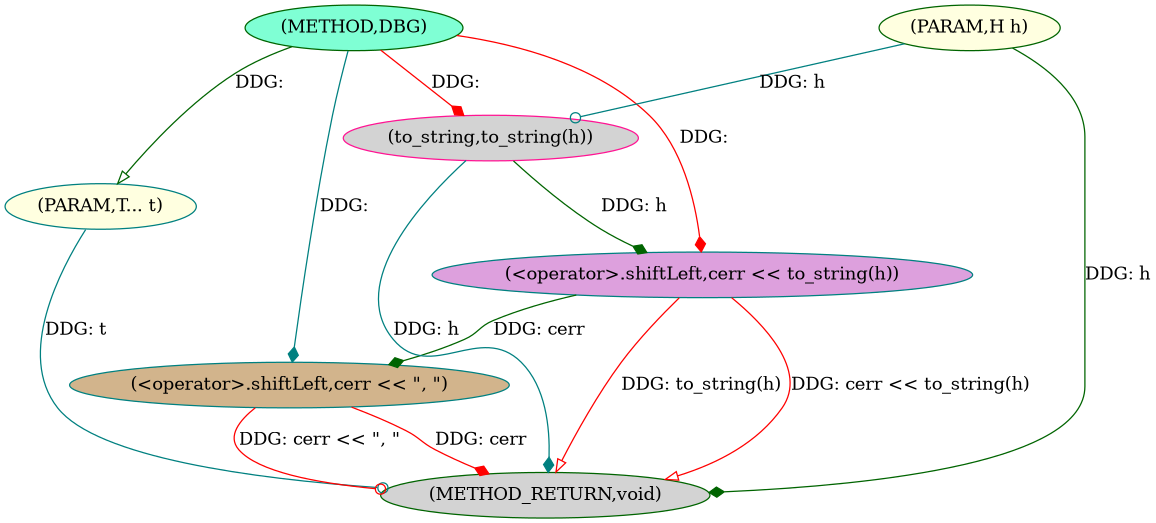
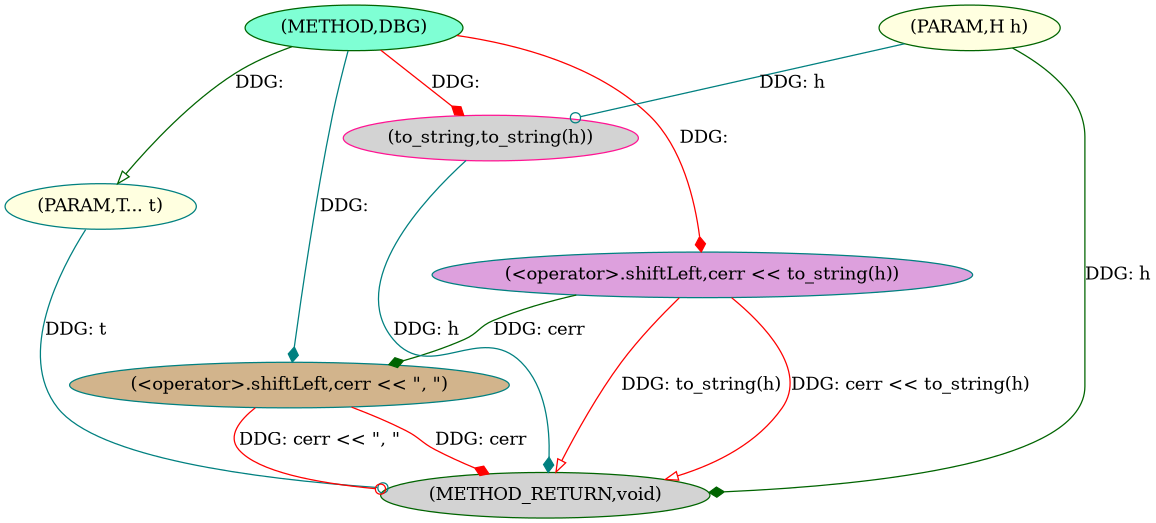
edge "(to_string,to_string(h))" -> "(<operator>.shiftLeft,cerr << to_string(h))": removed, label "DDG: h"
